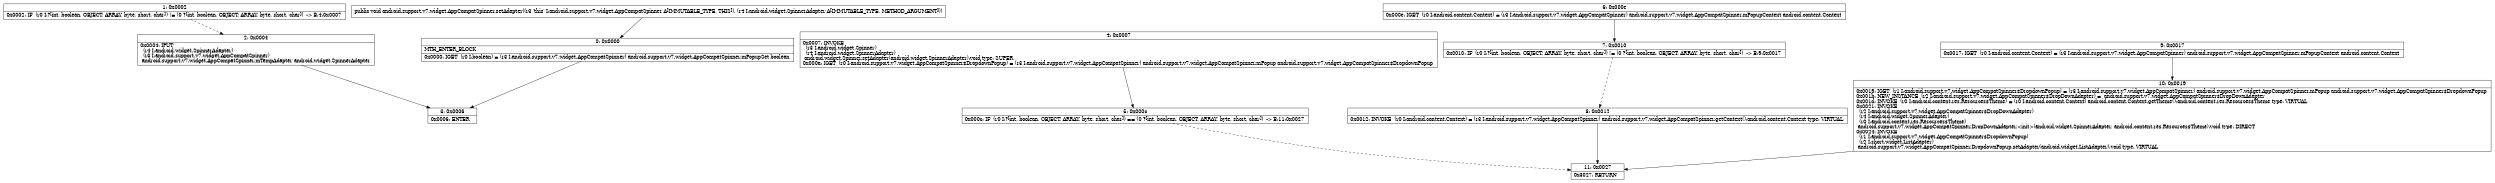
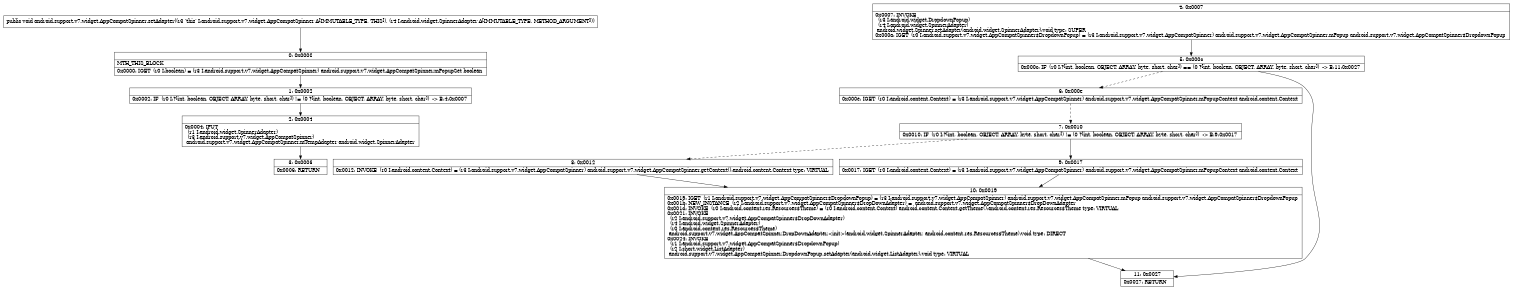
edge "1: 0x0002" -> "2: 0x0004": style dashed -> solid
edge "6: 0x000e" -> "7: 0x0010": style solid -> dashed
node "4: 0x0007": text "(r3 I:android.widget.Spinner)" -> "(r3 I:android.widget.DropdownPopup)"
node "0: 0x0000": text "MTH_ENTER_BLOCK" -> "MTH_THIS_BLOCK"
node "2: 0x0004": text "(r4 I:android.widget.SpinnerAdapter)" -> "(r1 I:android.widget.SpinnerAdapter)"
edge "5: 0x000c" -> "6: 0x000e": added
edge "0: 0x0000" -> "3: 0x0006": now "0: 0x0000" -> "1: 0x0002"
node "3: 0x0006": text "0x0006: ENTER" -> "0x0006: RETURN"
edge "8: 0x0012" -> "11: 0x0027": now "8: 0x0012" -> "10: 0x0019"
edge "7: 0x0010" -> "9: 0x0017": added
edge "5: 0x000c" -> "11: 0x0027": style dashed -> solid
node "11: 0x0027": text "0x3027: RETURN" -> "0x0027: RETURN"
